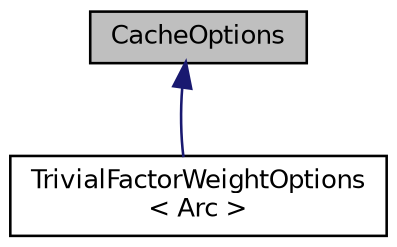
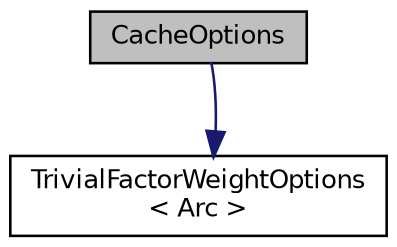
edge "TrivialFactorWeightOptions < Arc >" -> "CacheOptions": reversed
